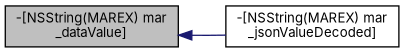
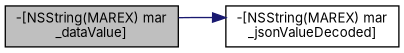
edge "-[NSString(MAREX) mar _jsonValueDecoded]" -> "-[NSString(MAREX) mar _dataValue]": reversed
